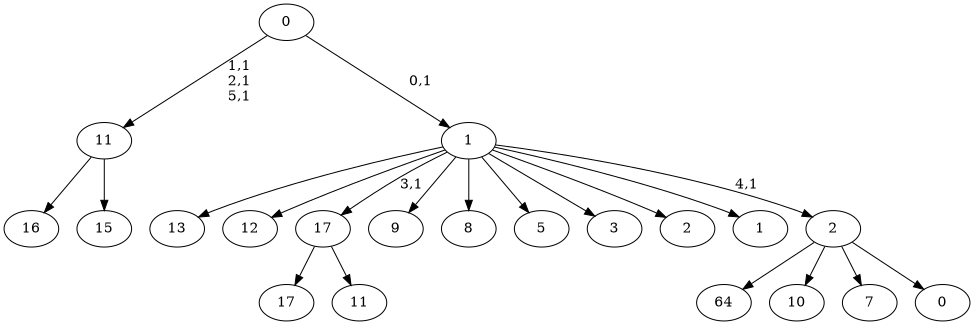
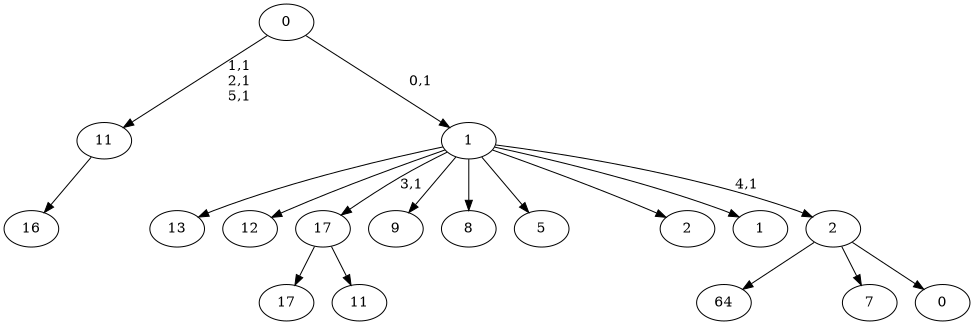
node "15": removed
node "3": removed
node "10": removed
